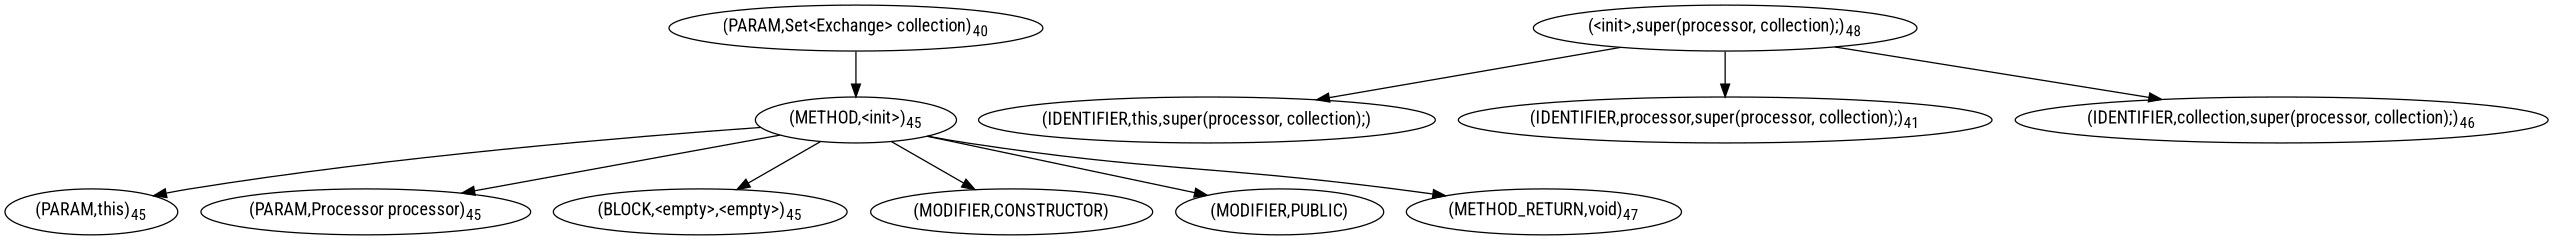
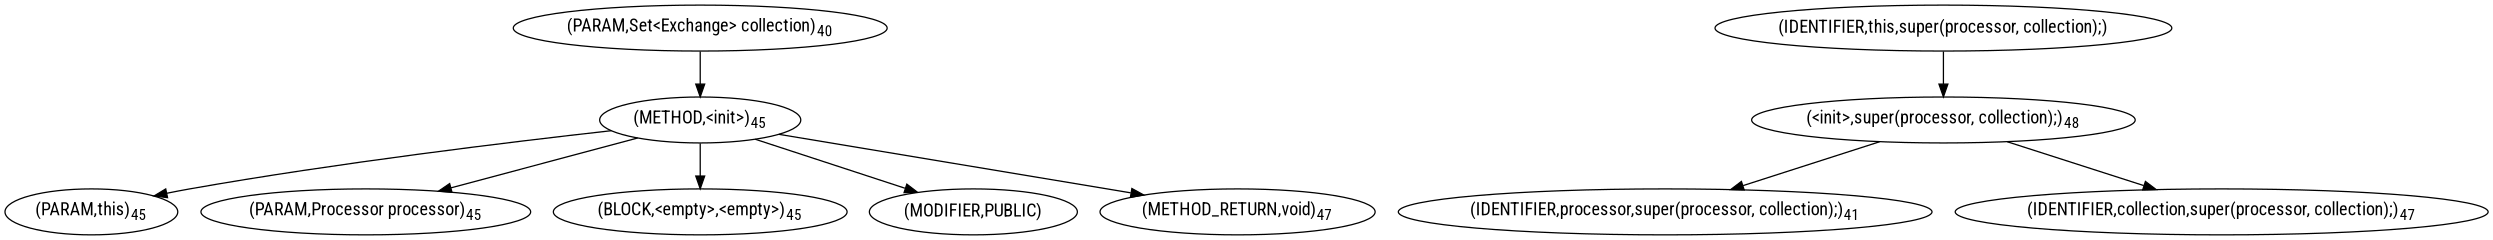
edge "(<init>,super(processor, collection);)" -> "(IDENTIFIER,this,super(processor, collection);)": reversed
node "(IDENTIFIER,collection,super(processor, collection);)": text "46" -> "47"
node "(MODIFIER,CONSTRUCTOR)": removed
